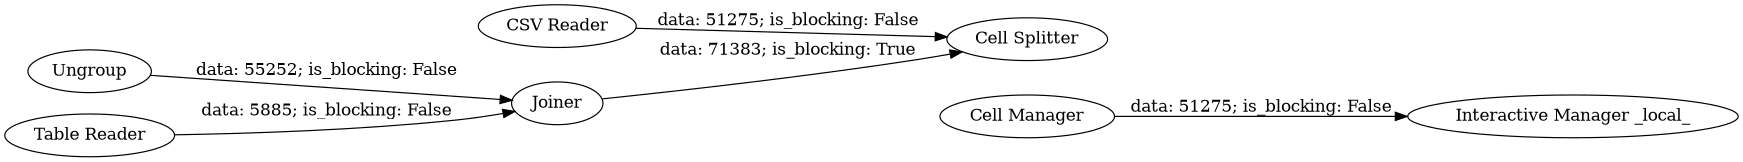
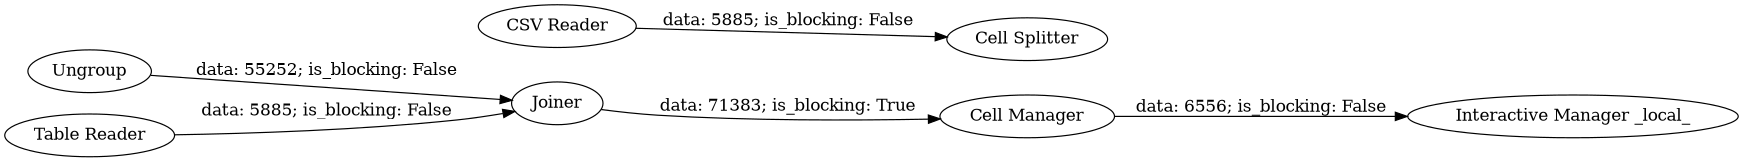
edge "CSV Reader" -> "Cell Splitter": label "data: 51275; is_blocking: False" -> "data: 5885; is_blocking: False"
edge "Joiner" -> "Cell Splitter": now "Joiner" -> "Cell Manager"
edge "Cell Manager" -> "Interactive Manager _local_": label "data: 51275; is_blocking: False" -> "data: 6556; is_blocking: False"
